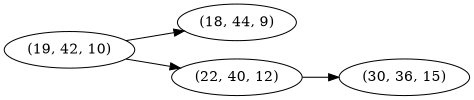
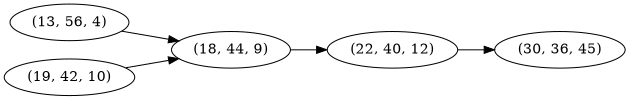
node "(13, 56, 4)": added
edge "(19, 42, 10)" -> "(22, 40, 12)": now "(18, 44, 9)" -> "(22, 40, 12)"
node "(30, 36, 15)": label "(30, 36, 15)" -> "(30, 36, 45)"
